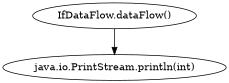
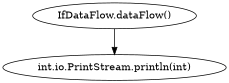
node "java.io.PrintStream.println(int)": label "java.io.PrintStream.println(int)" -> "int.io.PrintStream.println(int)"
